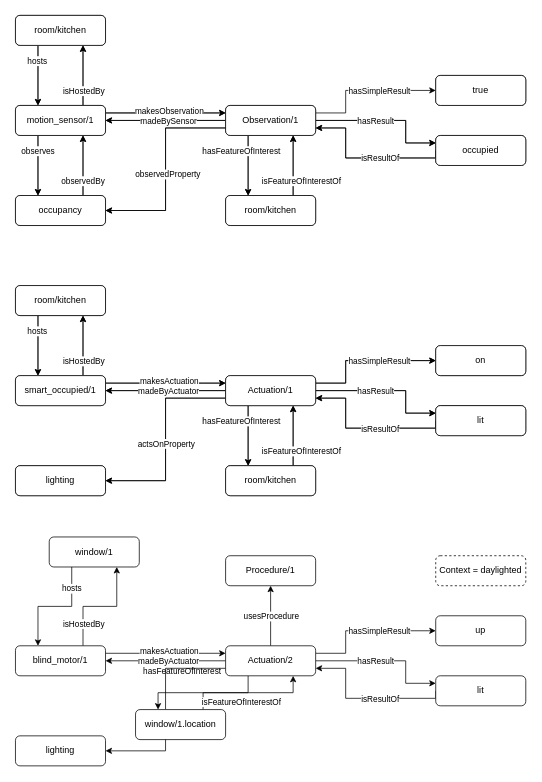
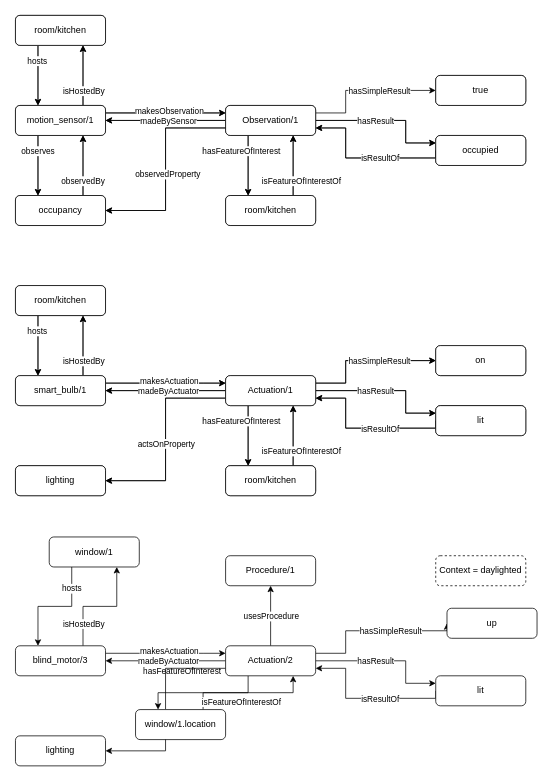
node "smart_occupied/1": label "smart_occupied/1" -> "smart_bulb/1"
node "up": moved (480, 630) -> (492, 623)
node "blind_motor/1": label "blind_motor/1" -> "blind_motor/3"
